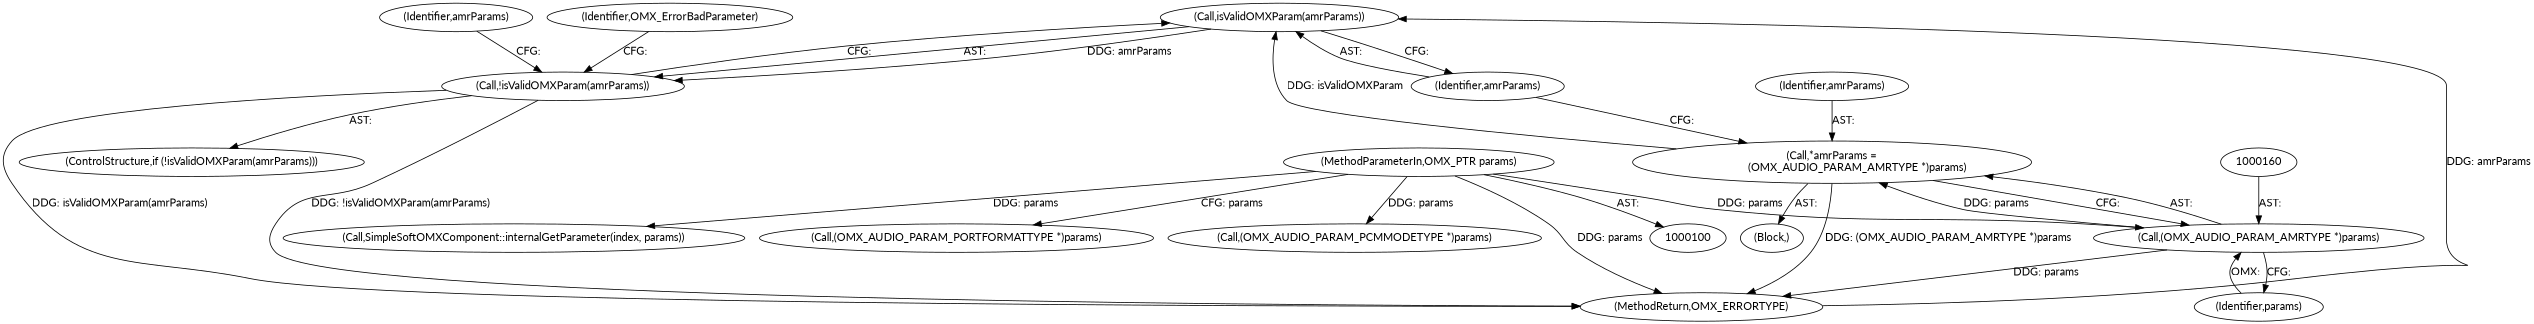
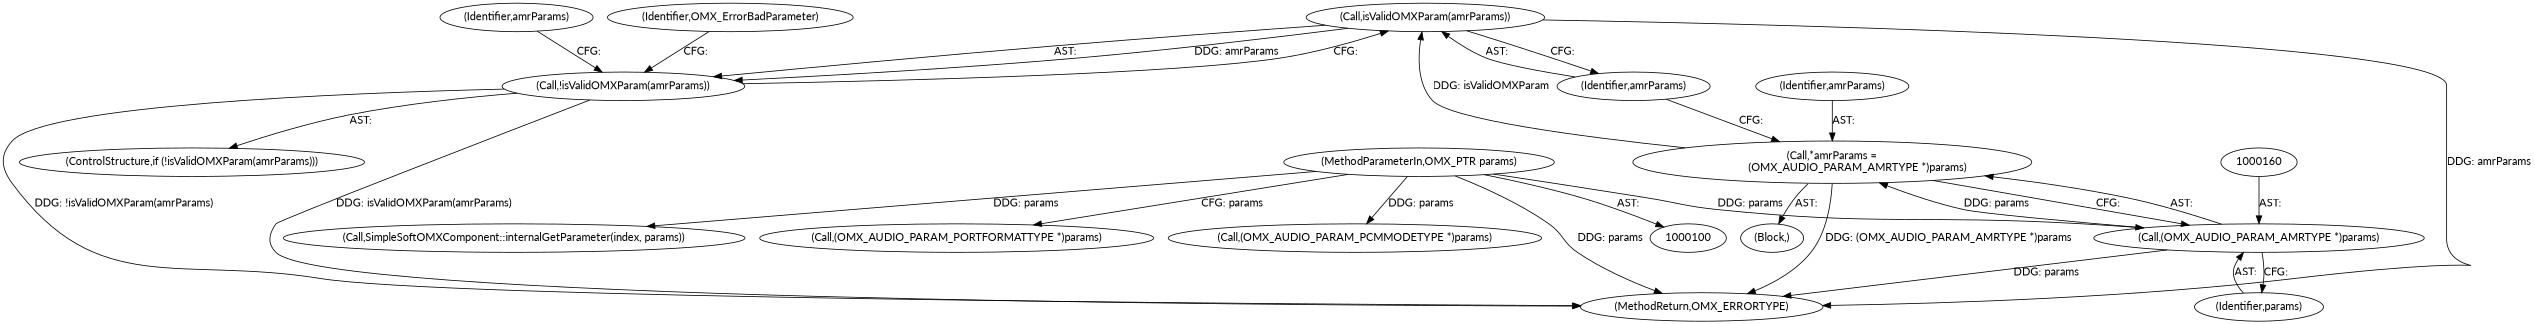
edge "(MethodReturn,OMX_ERRORTYPE)" -> "(Call,isValidOMXParam(amrParams))": reversed
edge "(Identifier,params)" -> "(Call,(OMX_AUDIO_PARAM_AMRTYPE *)params)": label "OMX: " -> "AST: "
